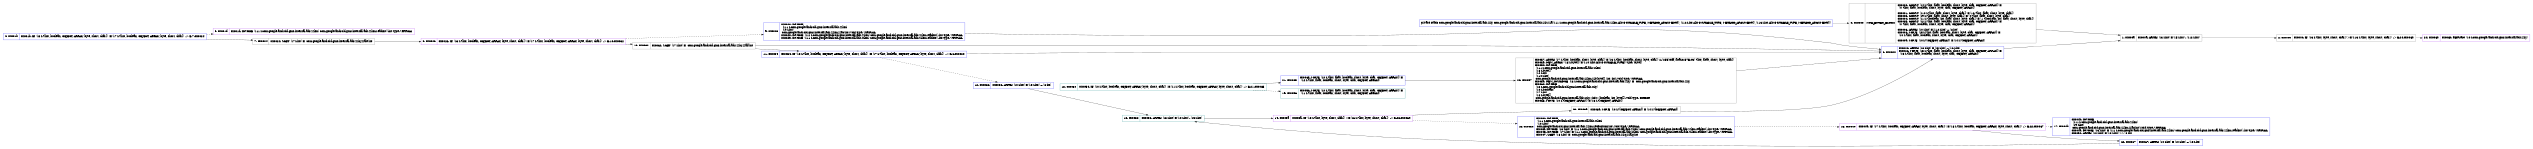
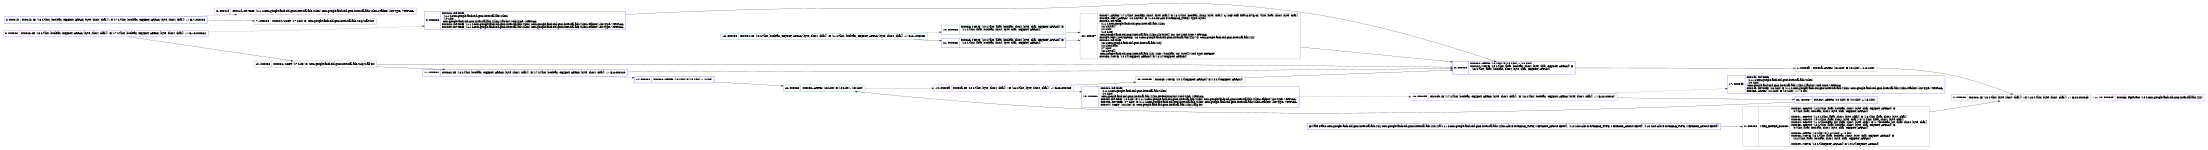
edge "19: 0x0056" -> "20: 0x0057": added
edge "0: 0x0000" -> "1: 0x000a": now "0: 0x0000" -> "2: 0x000c"
edge "7: 0x0024" -> "8: 0x0026": removed
